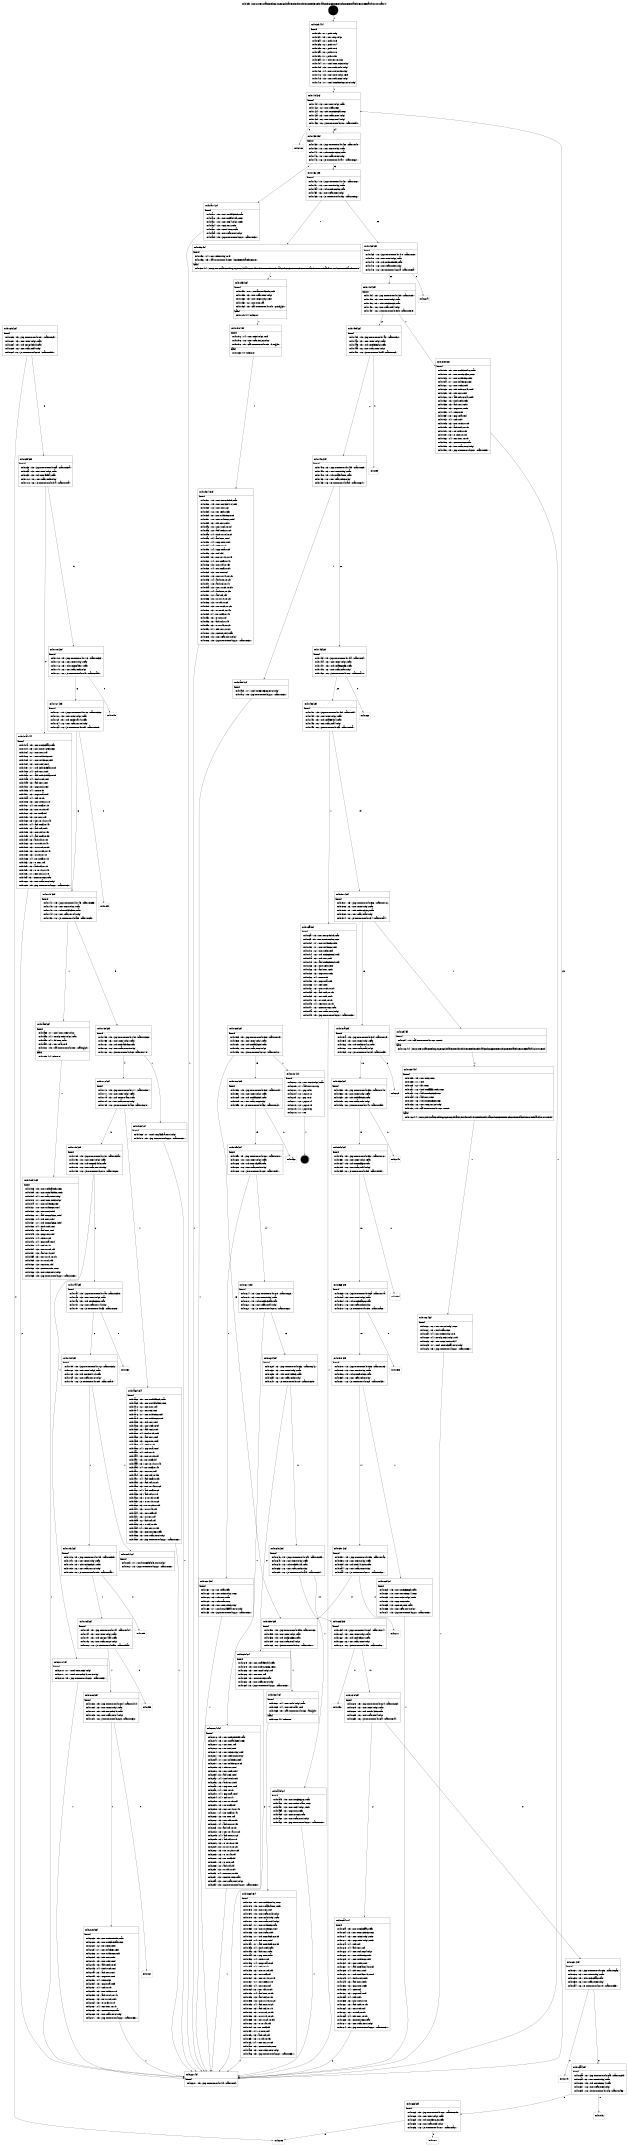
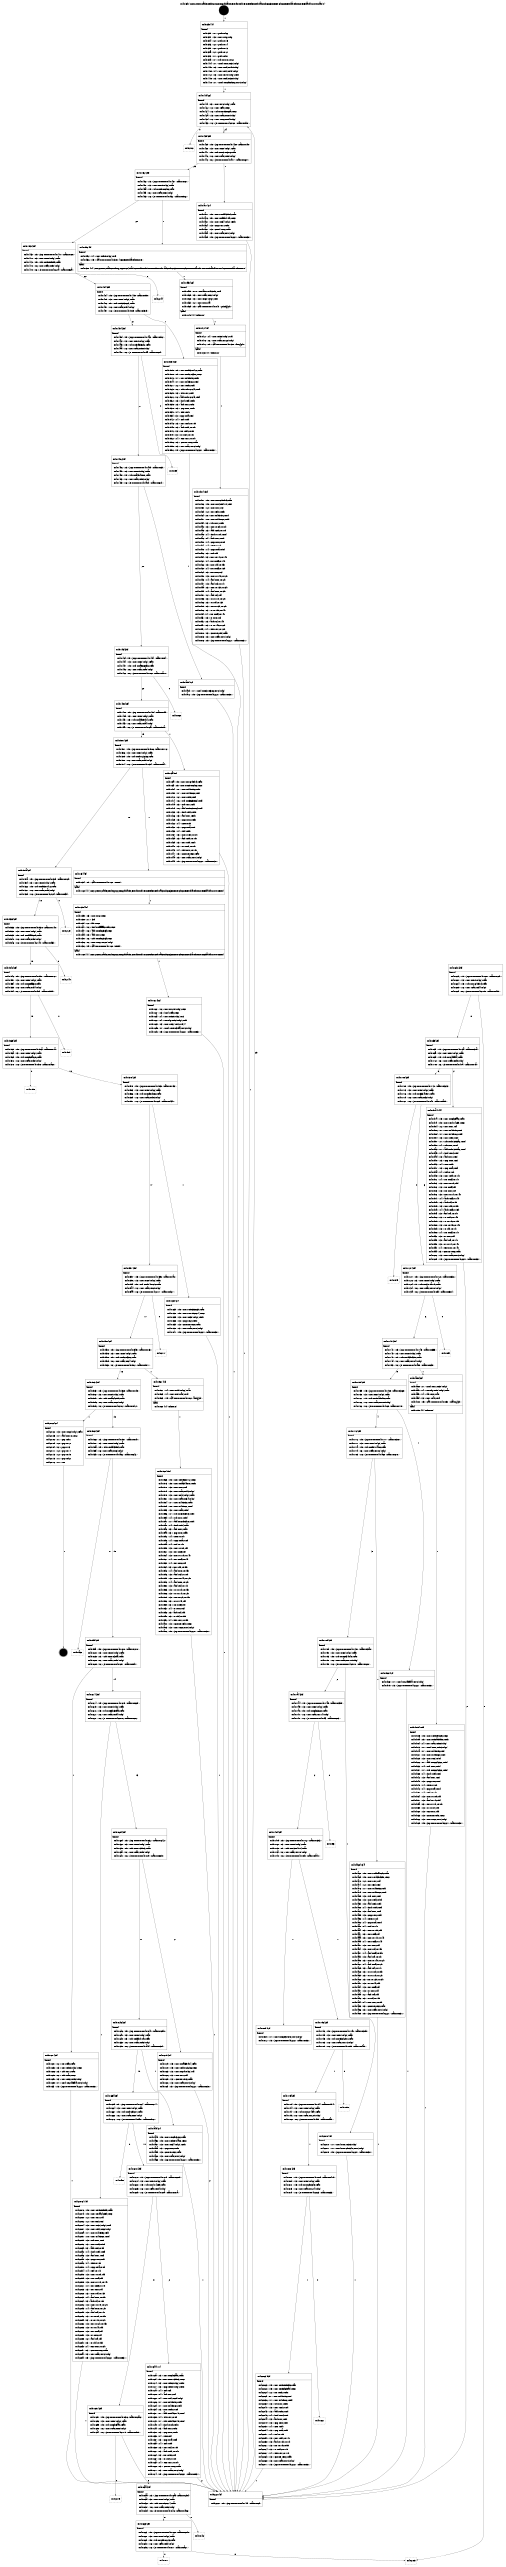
edge "0x4015c9 [25]" -> "0x4015b0 [25]": reversed
node "0x401f99": removed
